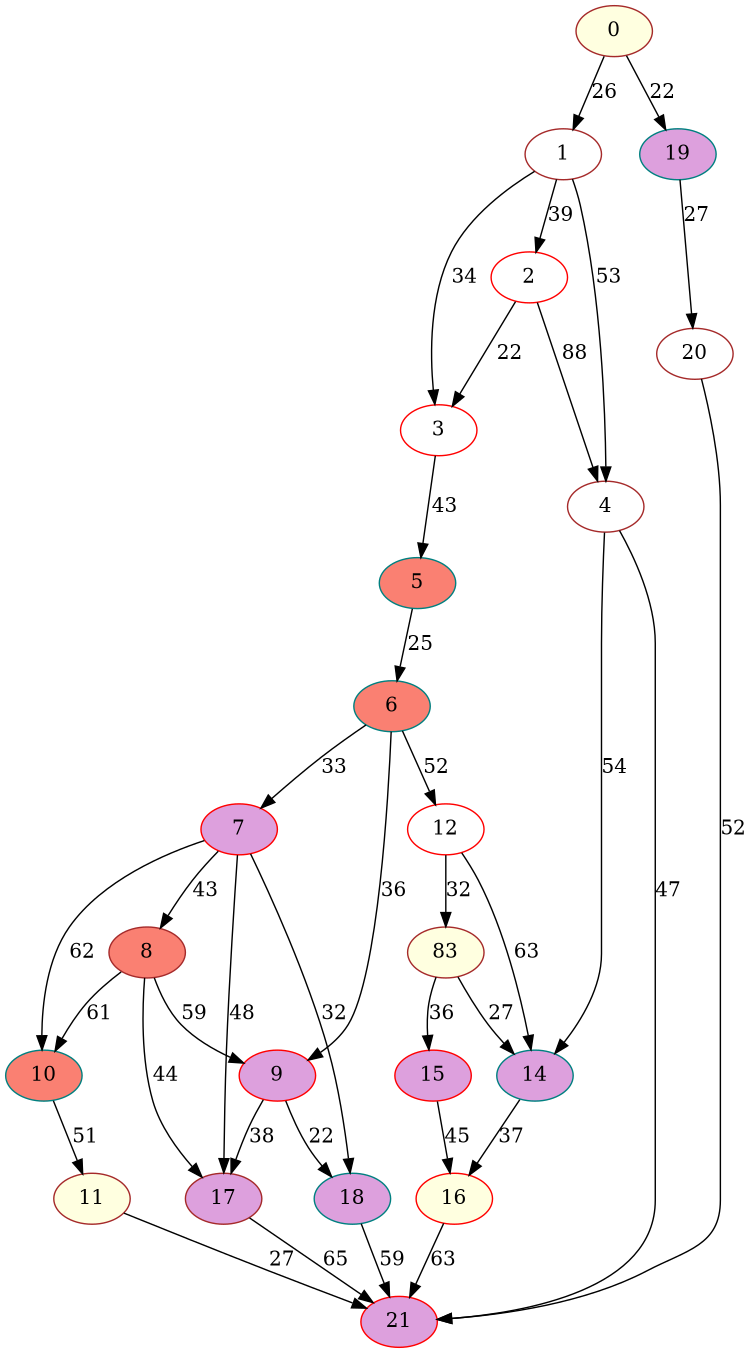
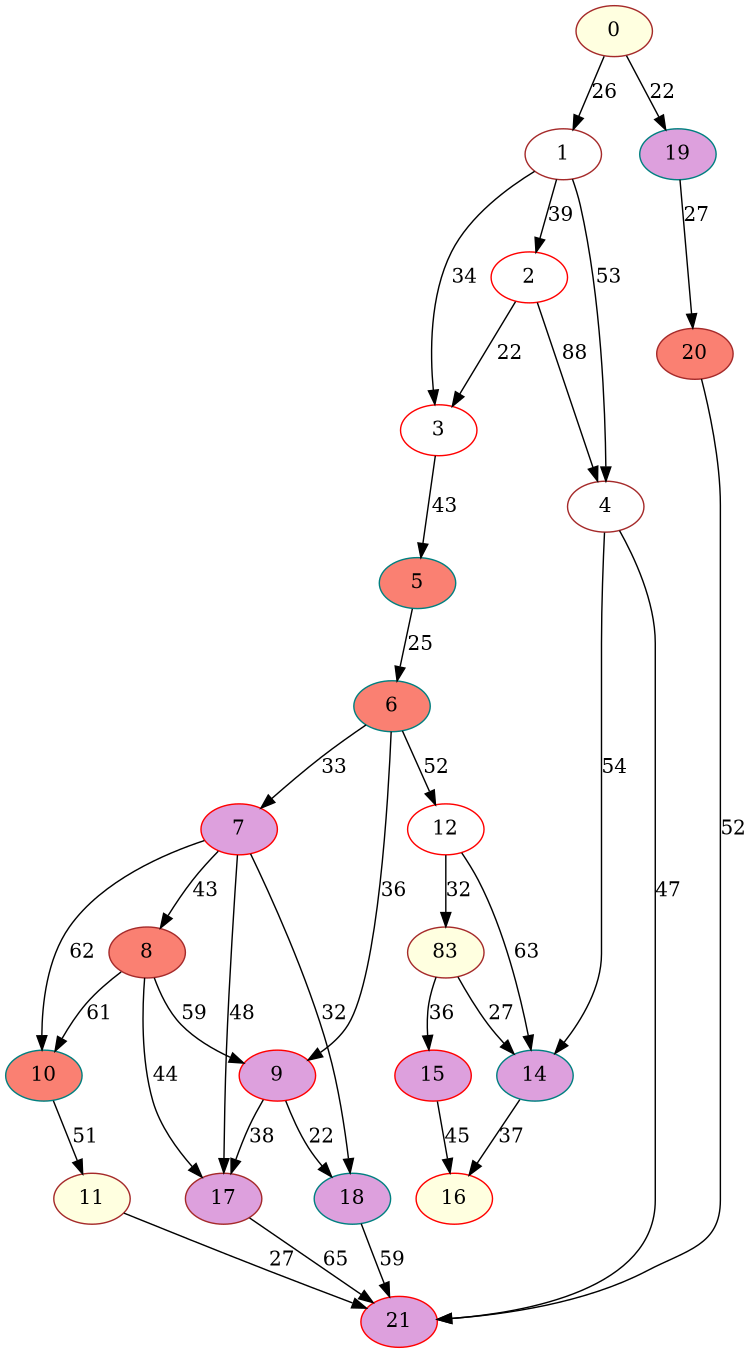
node "20": fillcolor white -> salmon
edge "16" -> "21": removed, label "63"
